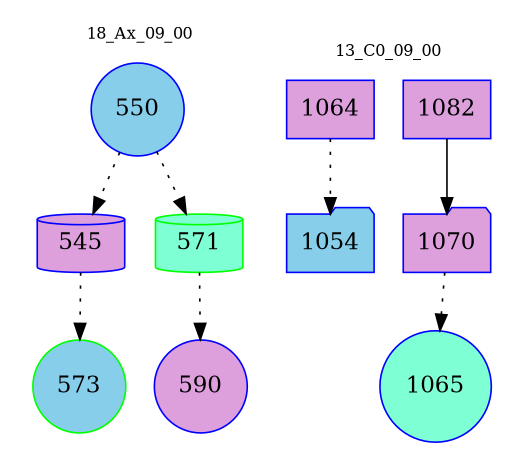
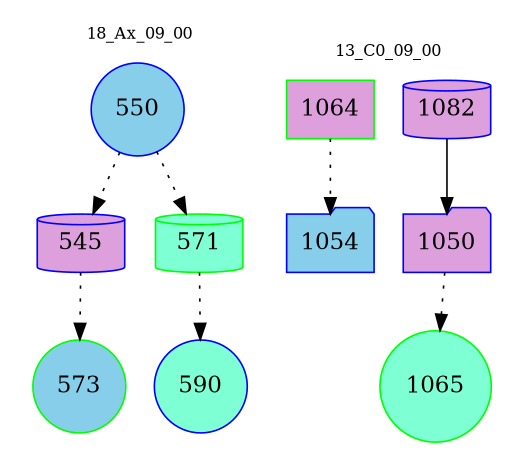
node "1064": color blue -> green
node "1082": shape box -> cylinder
node "1070": label "1070" -> "1050"
node "590": fillcolor plum -> aquamarine
node "1065": color blue -> green
